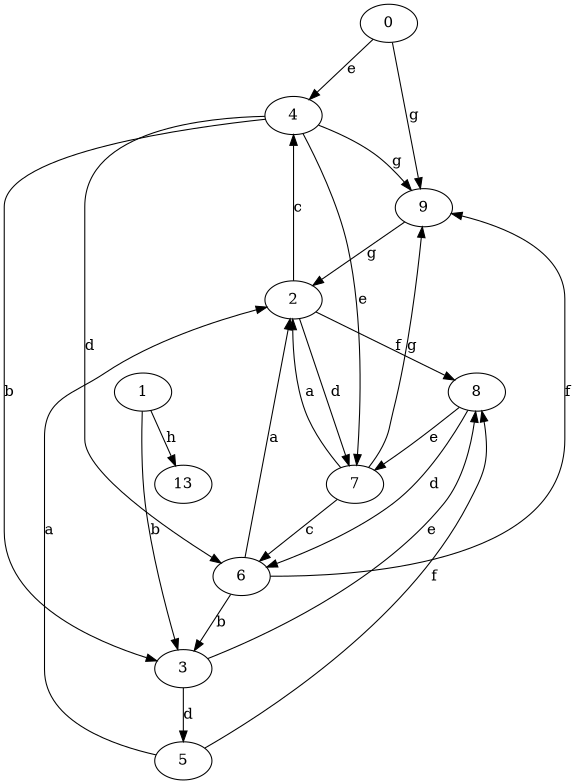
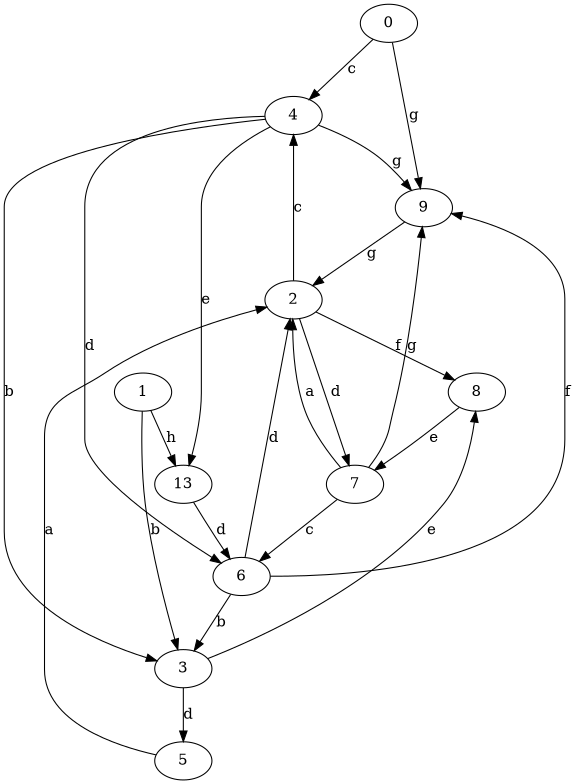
edge "0" -> "4": label "e" -> "c"
edge "4" -> "7": now "4" -> "13"
edge "6" -> "2": label "a" -> "d"
edge "8" -> "6": now "13" -> "6"
edge "5" -> "8": removed, label "f"
